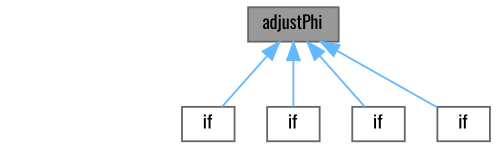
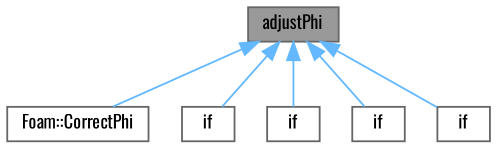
node "Foam::CorrectPhi": added
